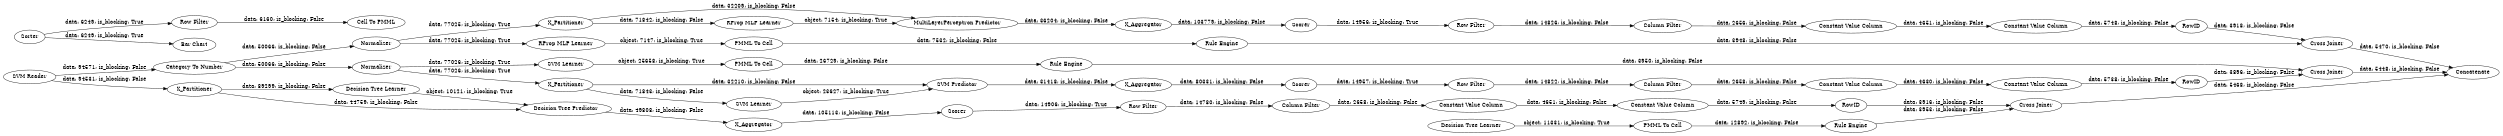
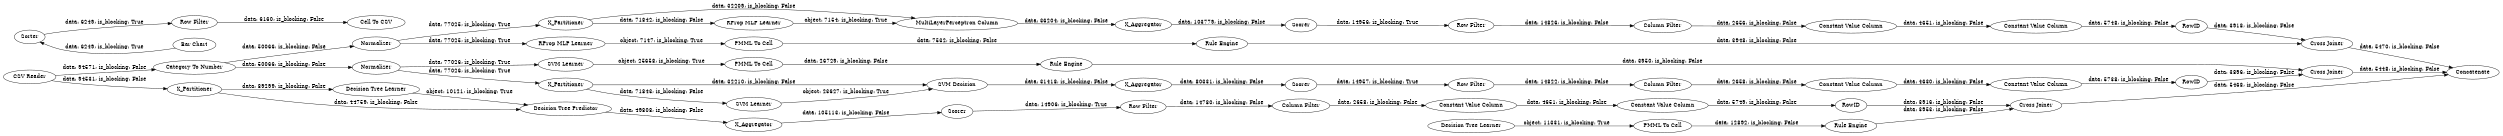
node "Cell To PMML": label "Cell To PMML" -> "Cell To CSV"
node "MultiLayerPerceptron Predictor": label "MultiLayerPerceptron Predictor" -> "MultiLayerPerceptron Column"
edge "Sorter" -> "Bar Chart": reversed
node "SVM Reader": label "SVM Reader" -> "CSV Reader"
node "SVM Predictor": label "SVM Predictor" -> "SVM Decision"
